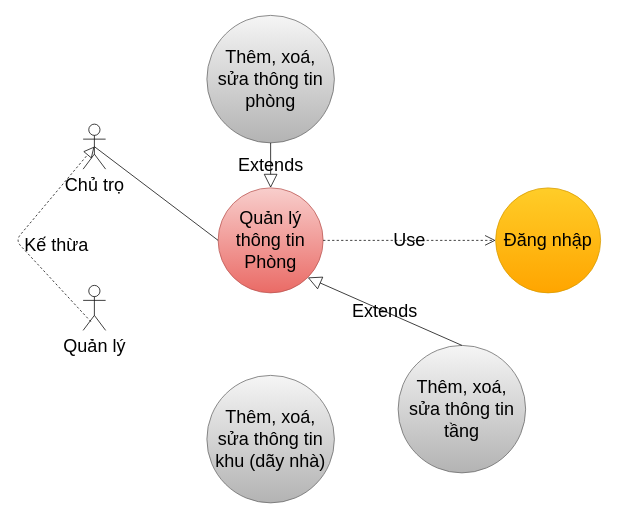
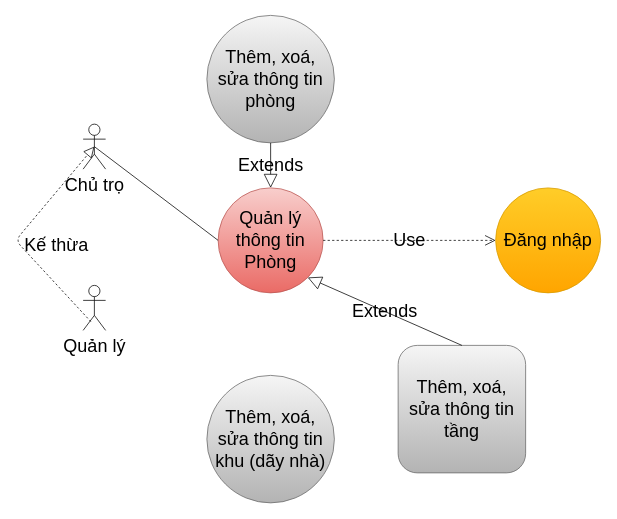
node "Thêm, xoá, sửa thông tin tầng": shape ellipse -> rounded rectangle
